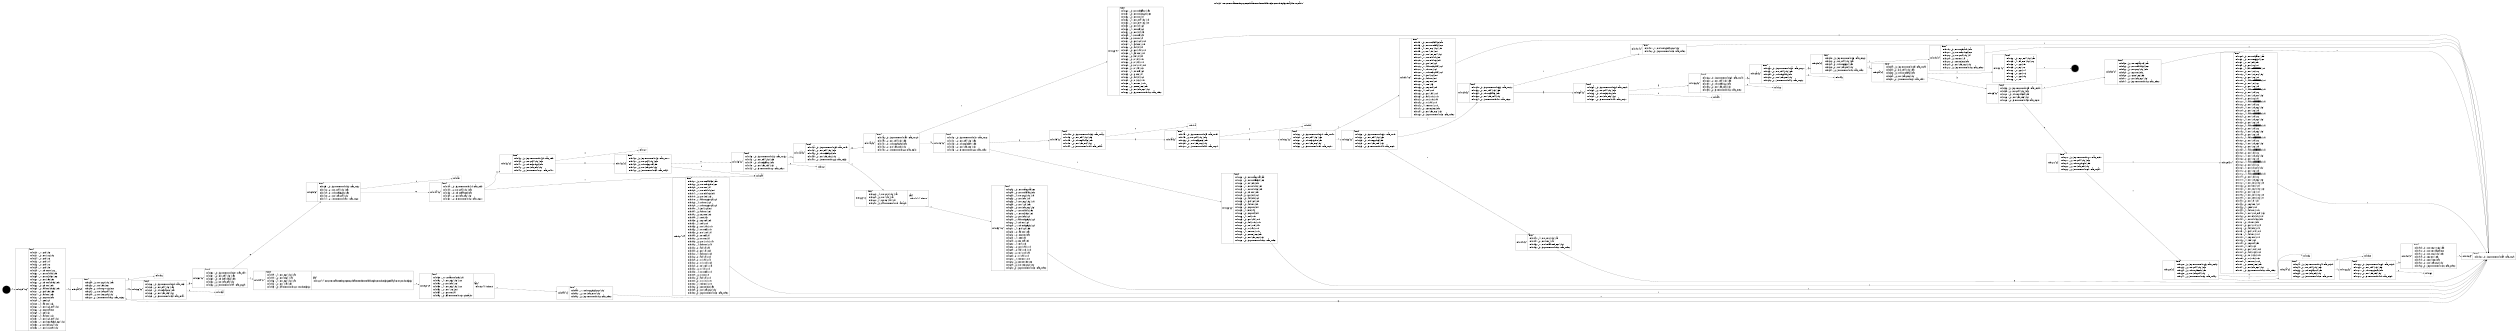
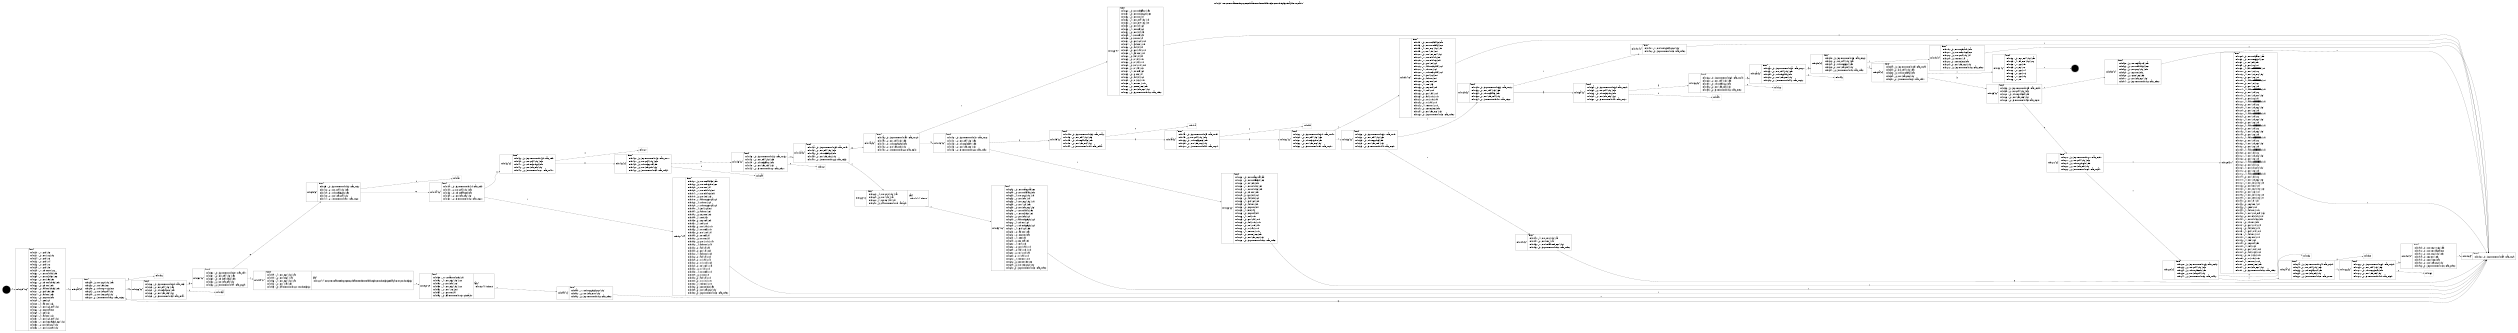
edge "0x40141a [28]" -> "0x401ca9": now "0x40141a [28]" -> "0x401b61 [144]"
